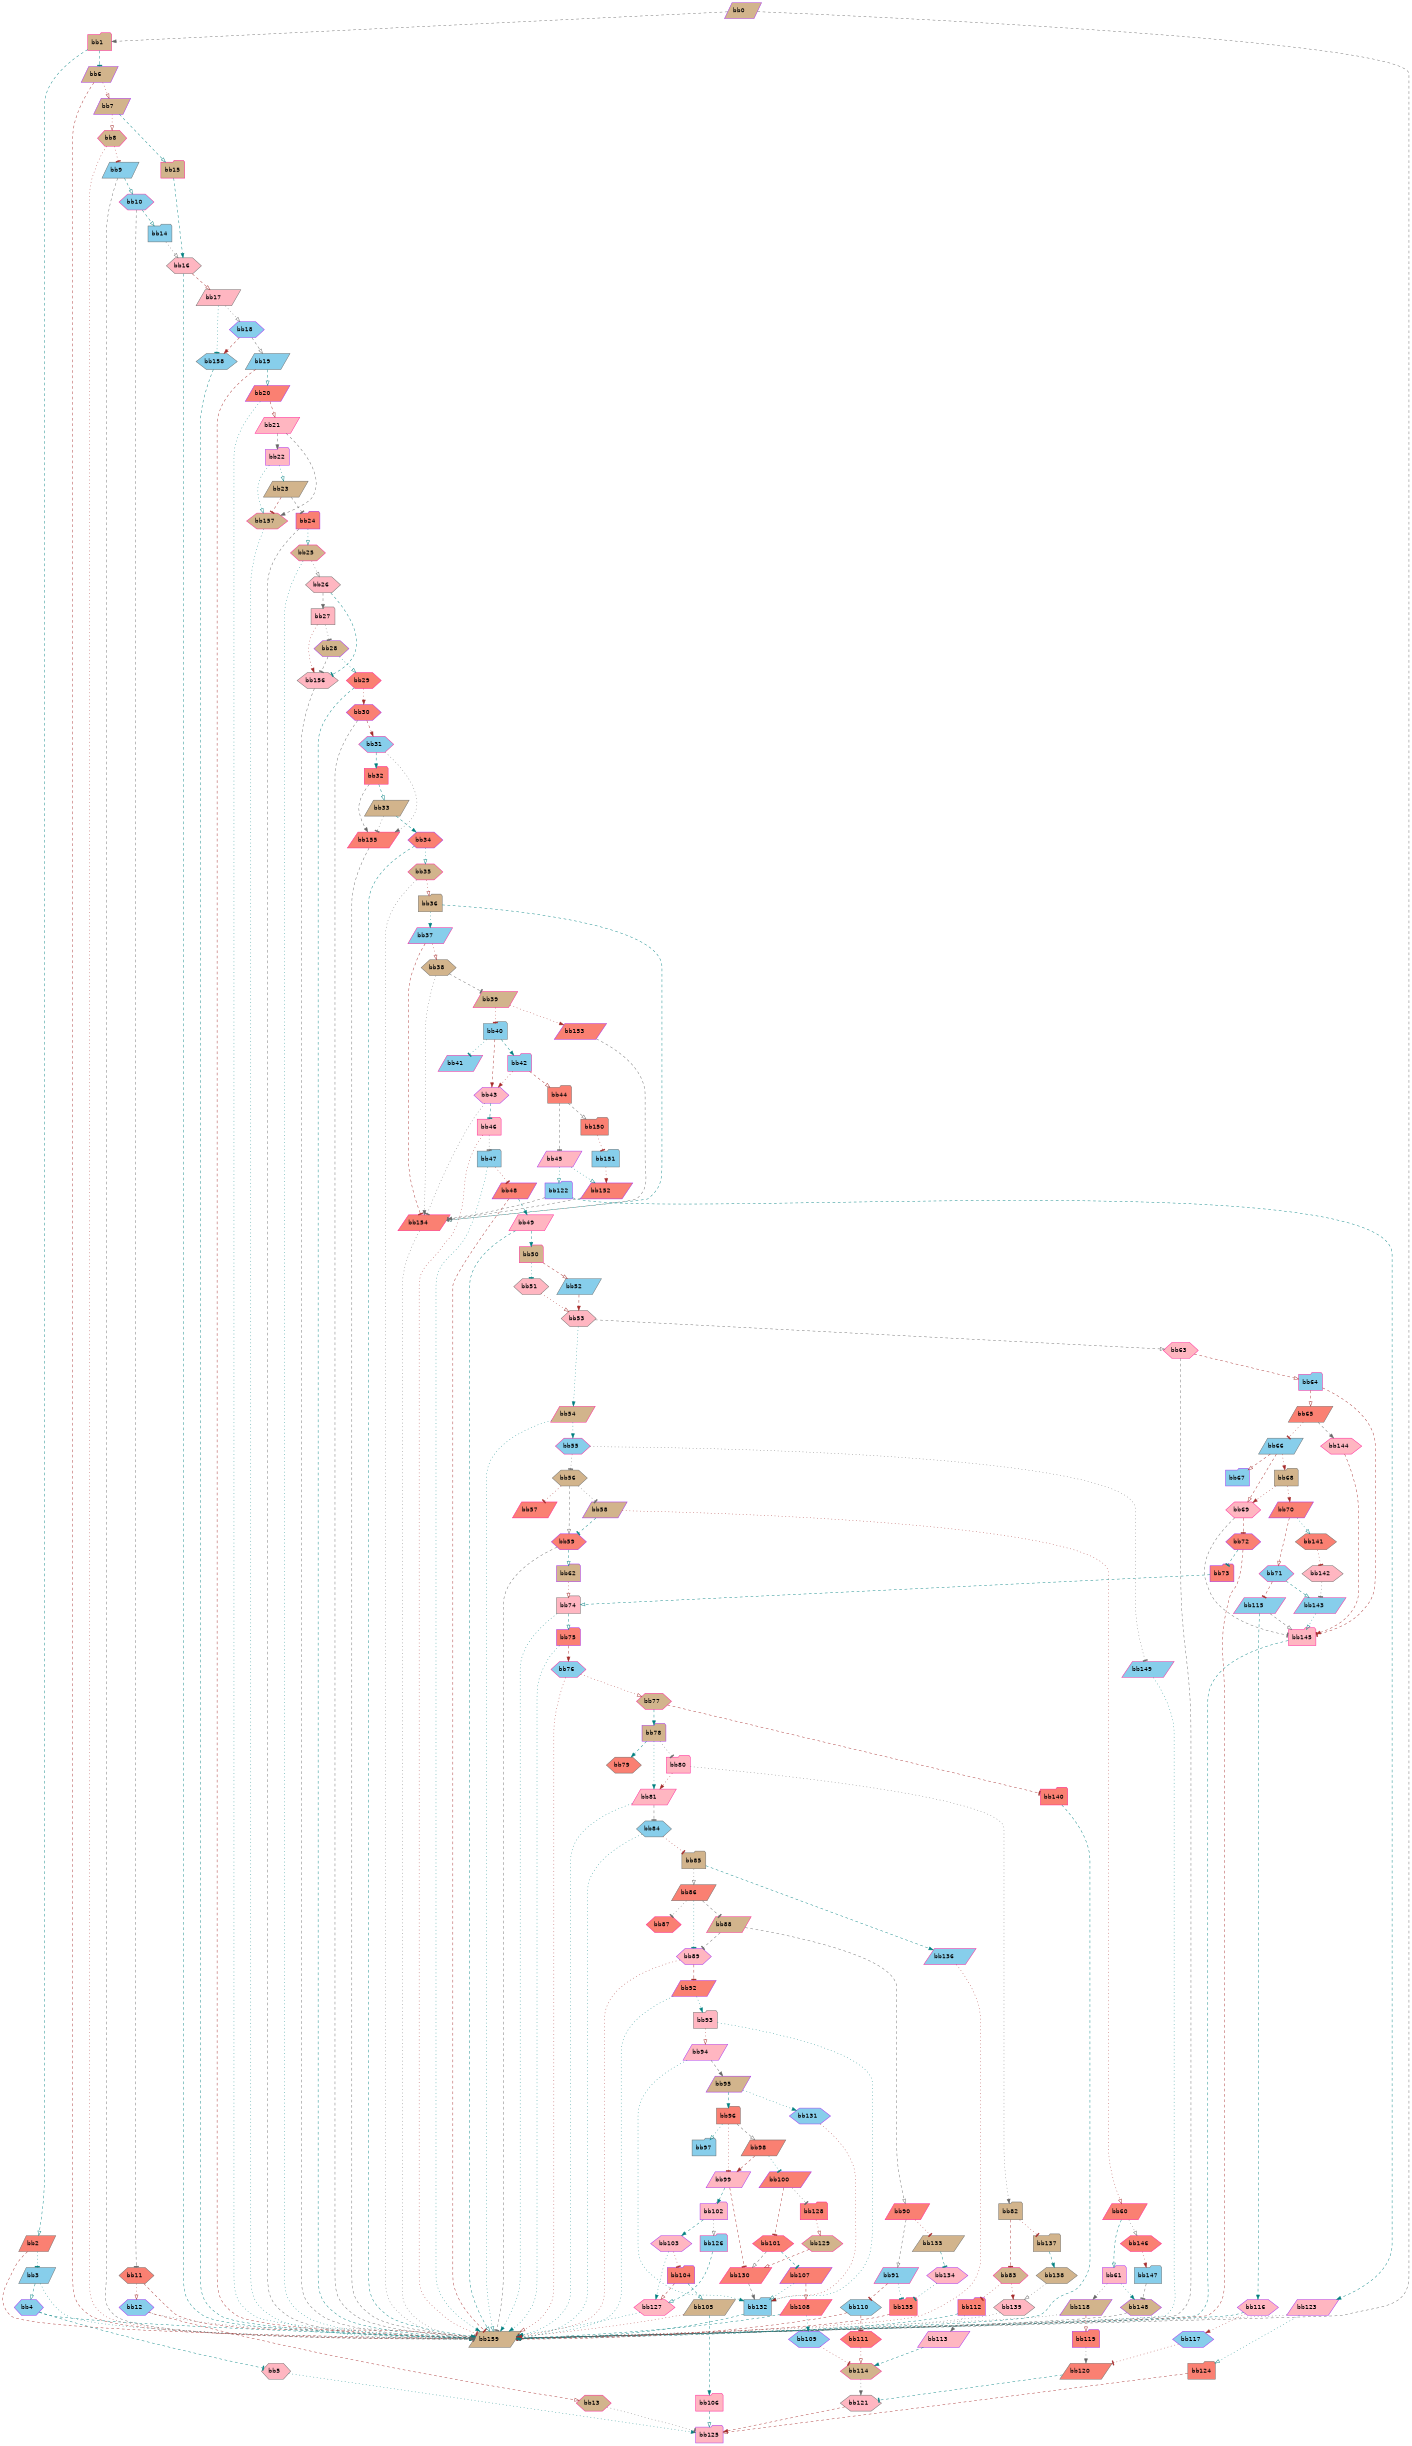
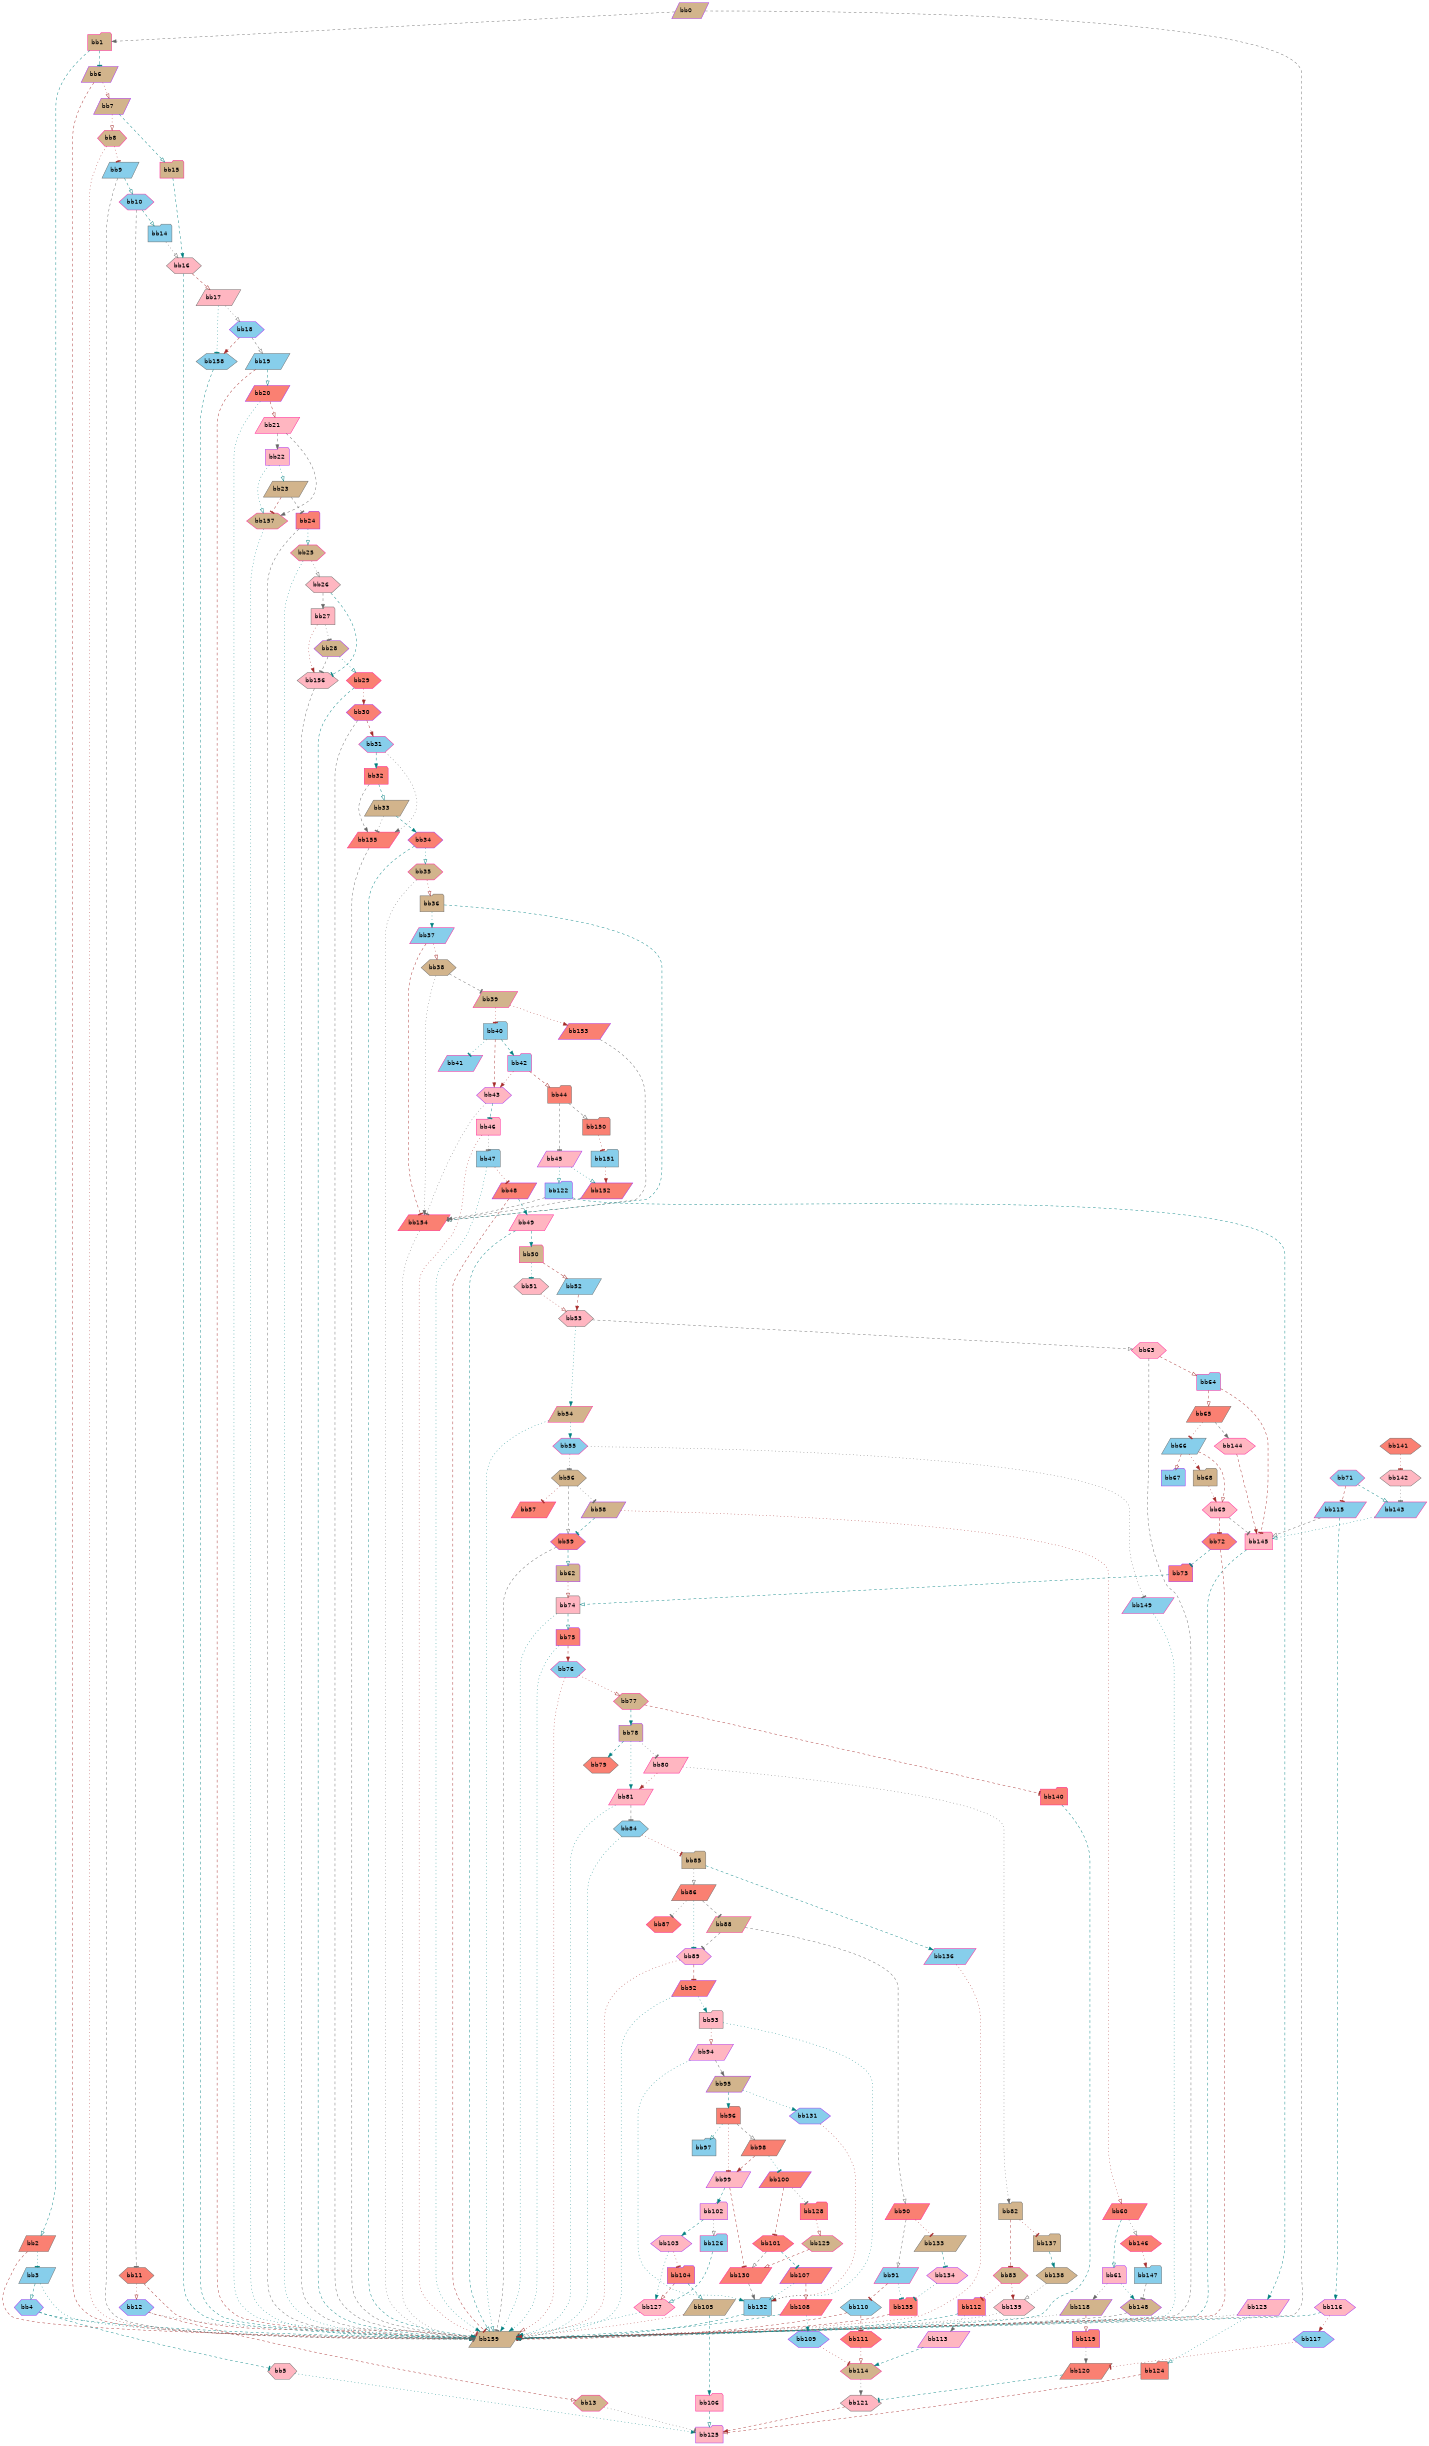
node "bb70": removed
node "bb80": shape folder -> parallelogram
